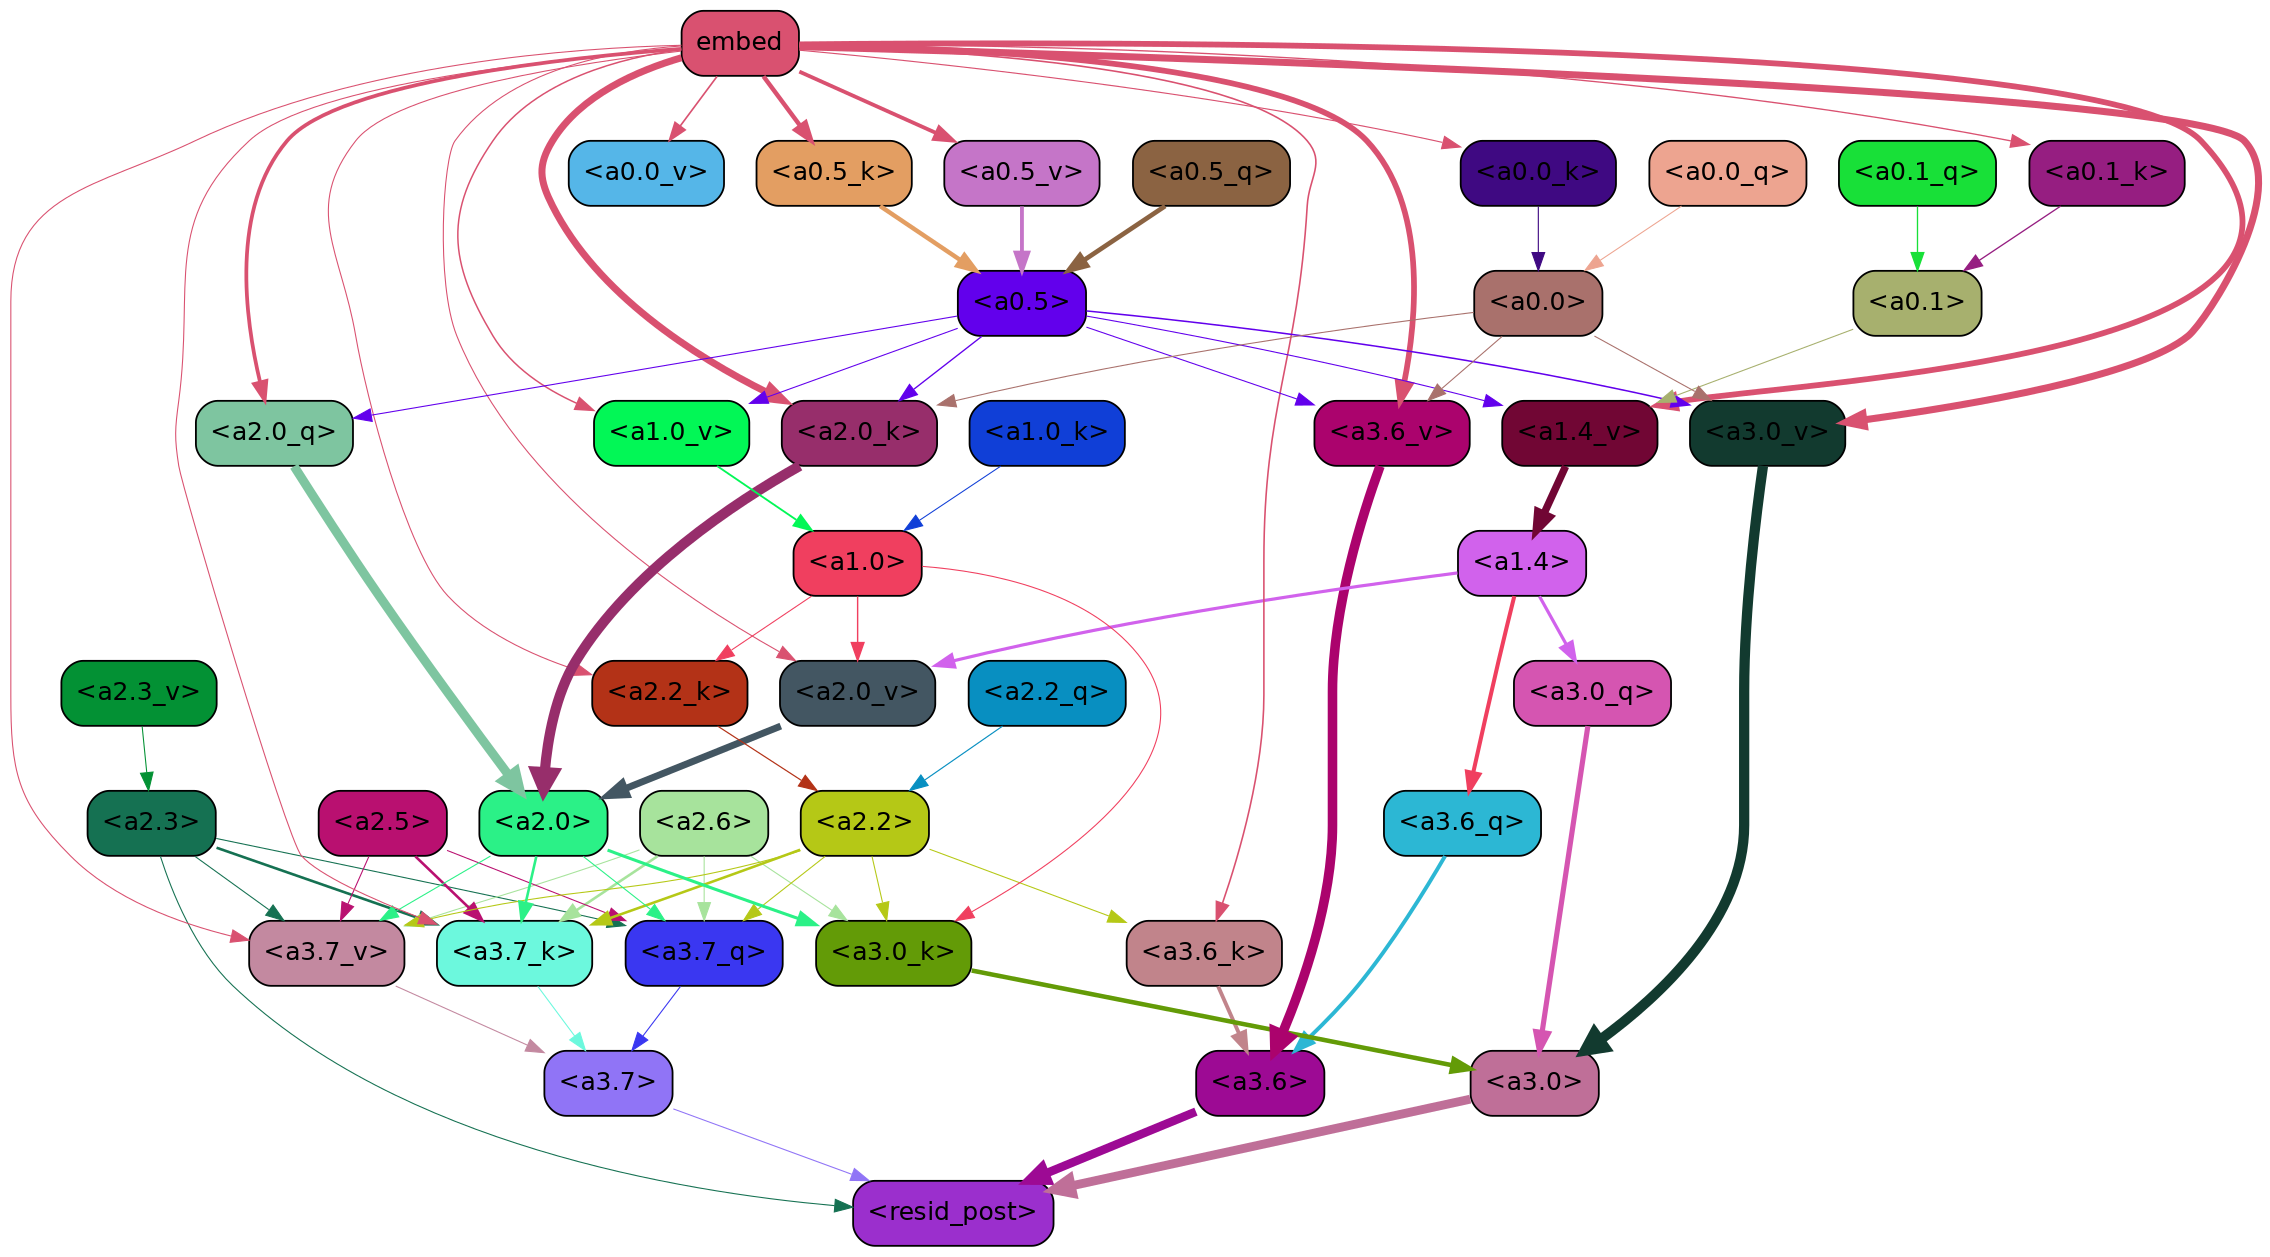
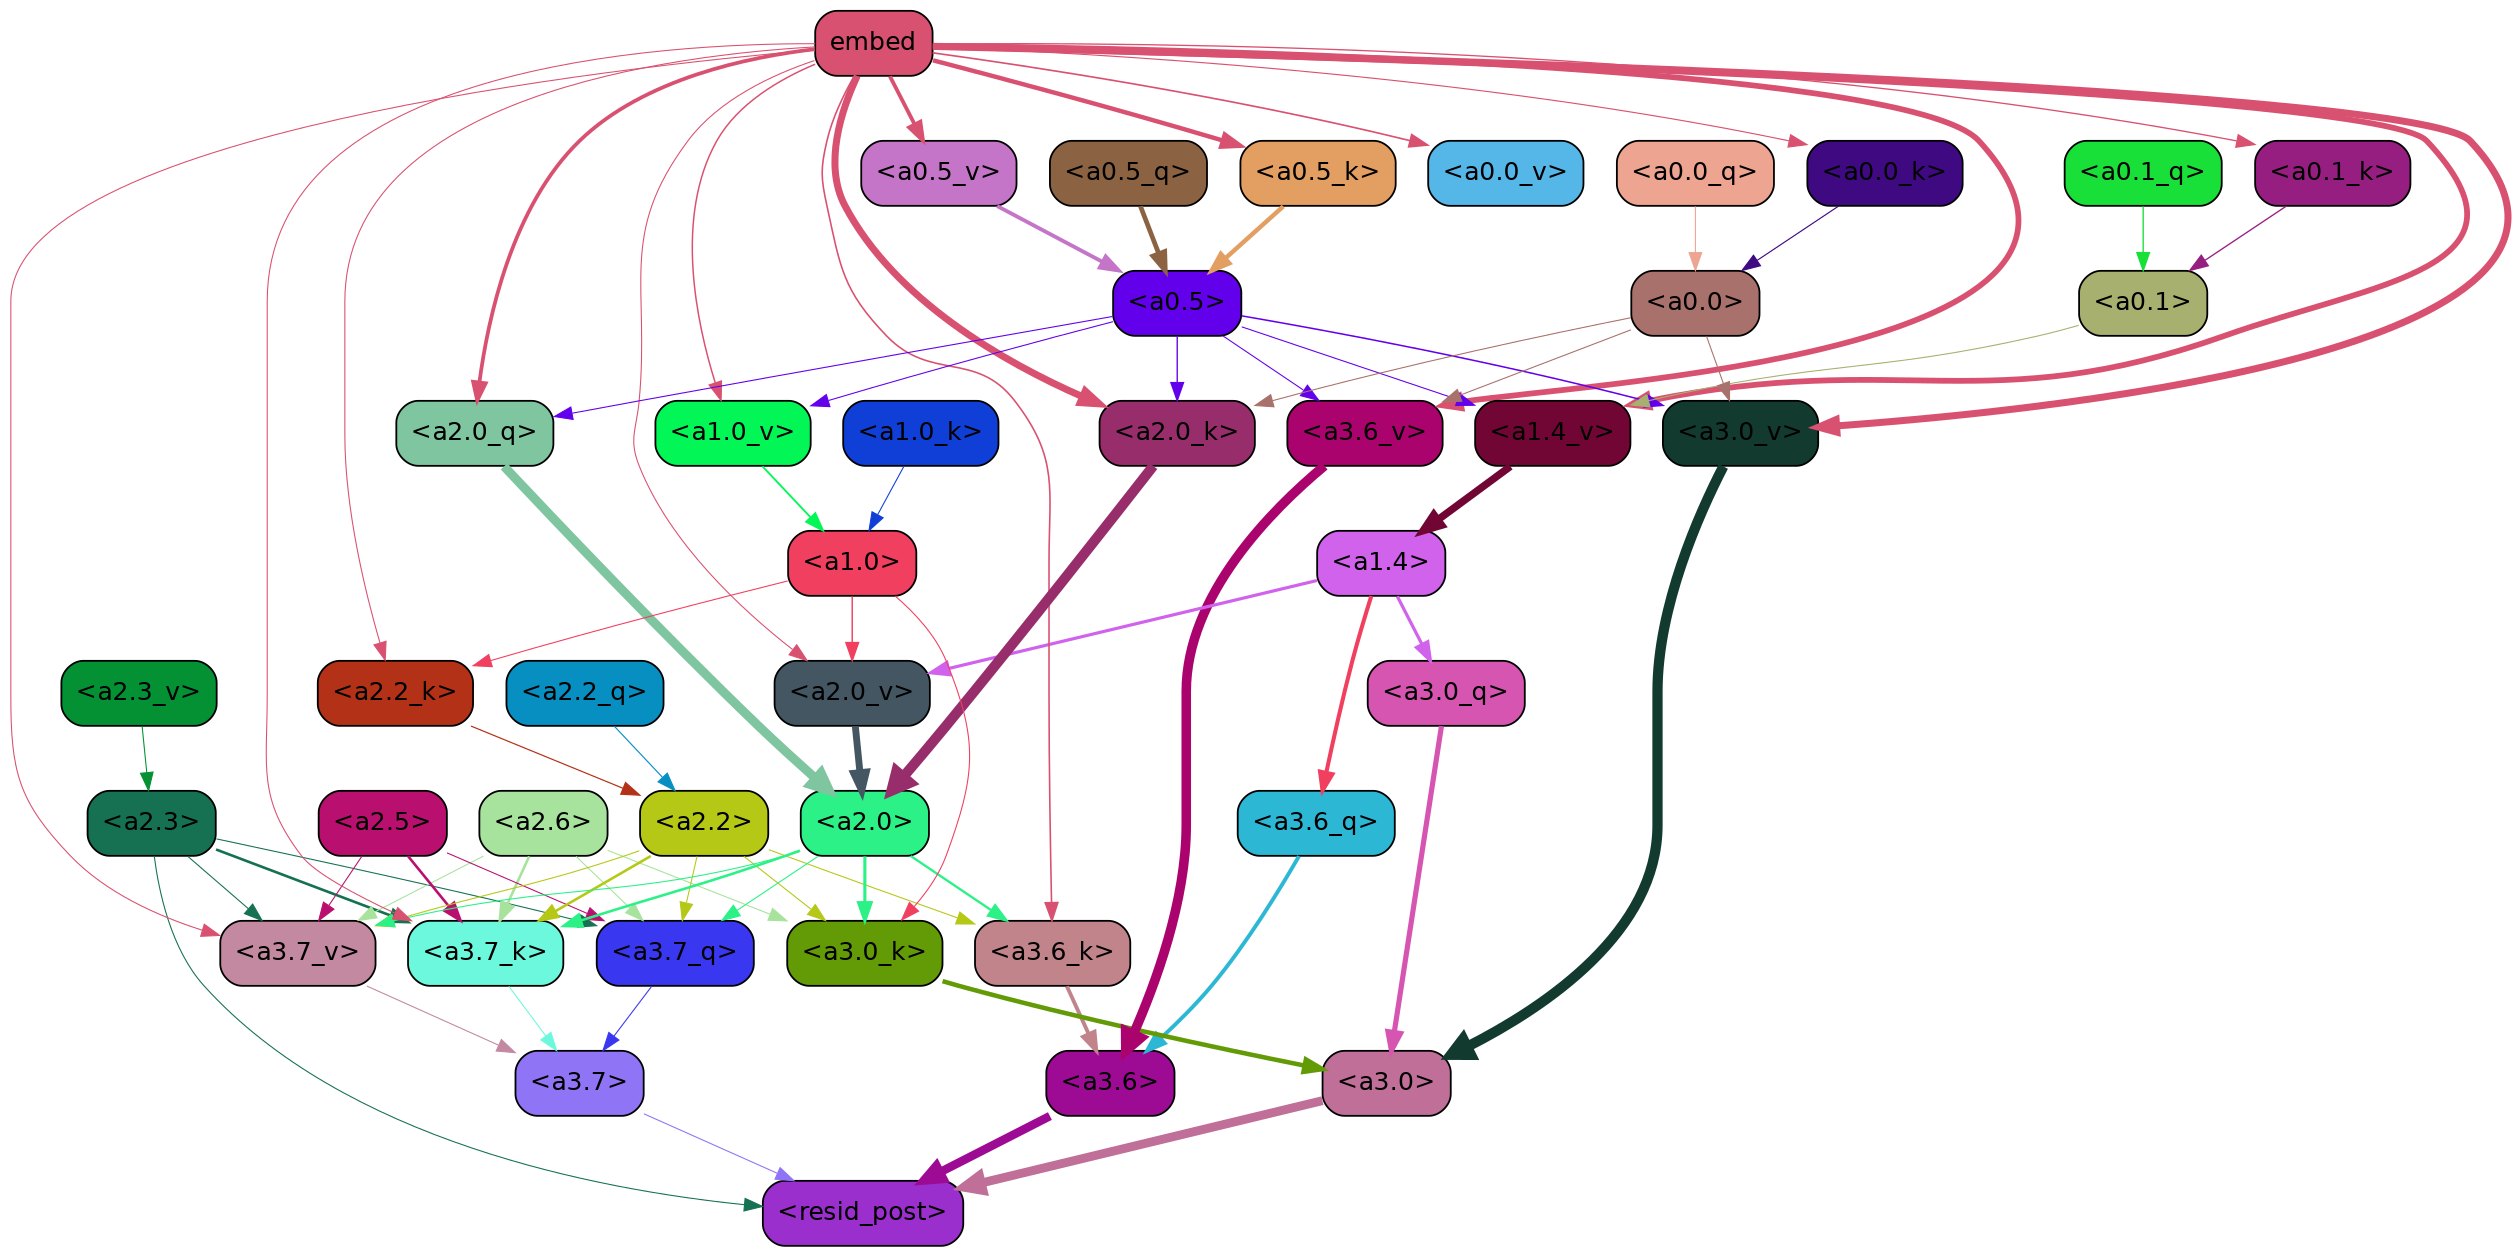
edge "<a2.0>" -> "<a3.6_k>": added
